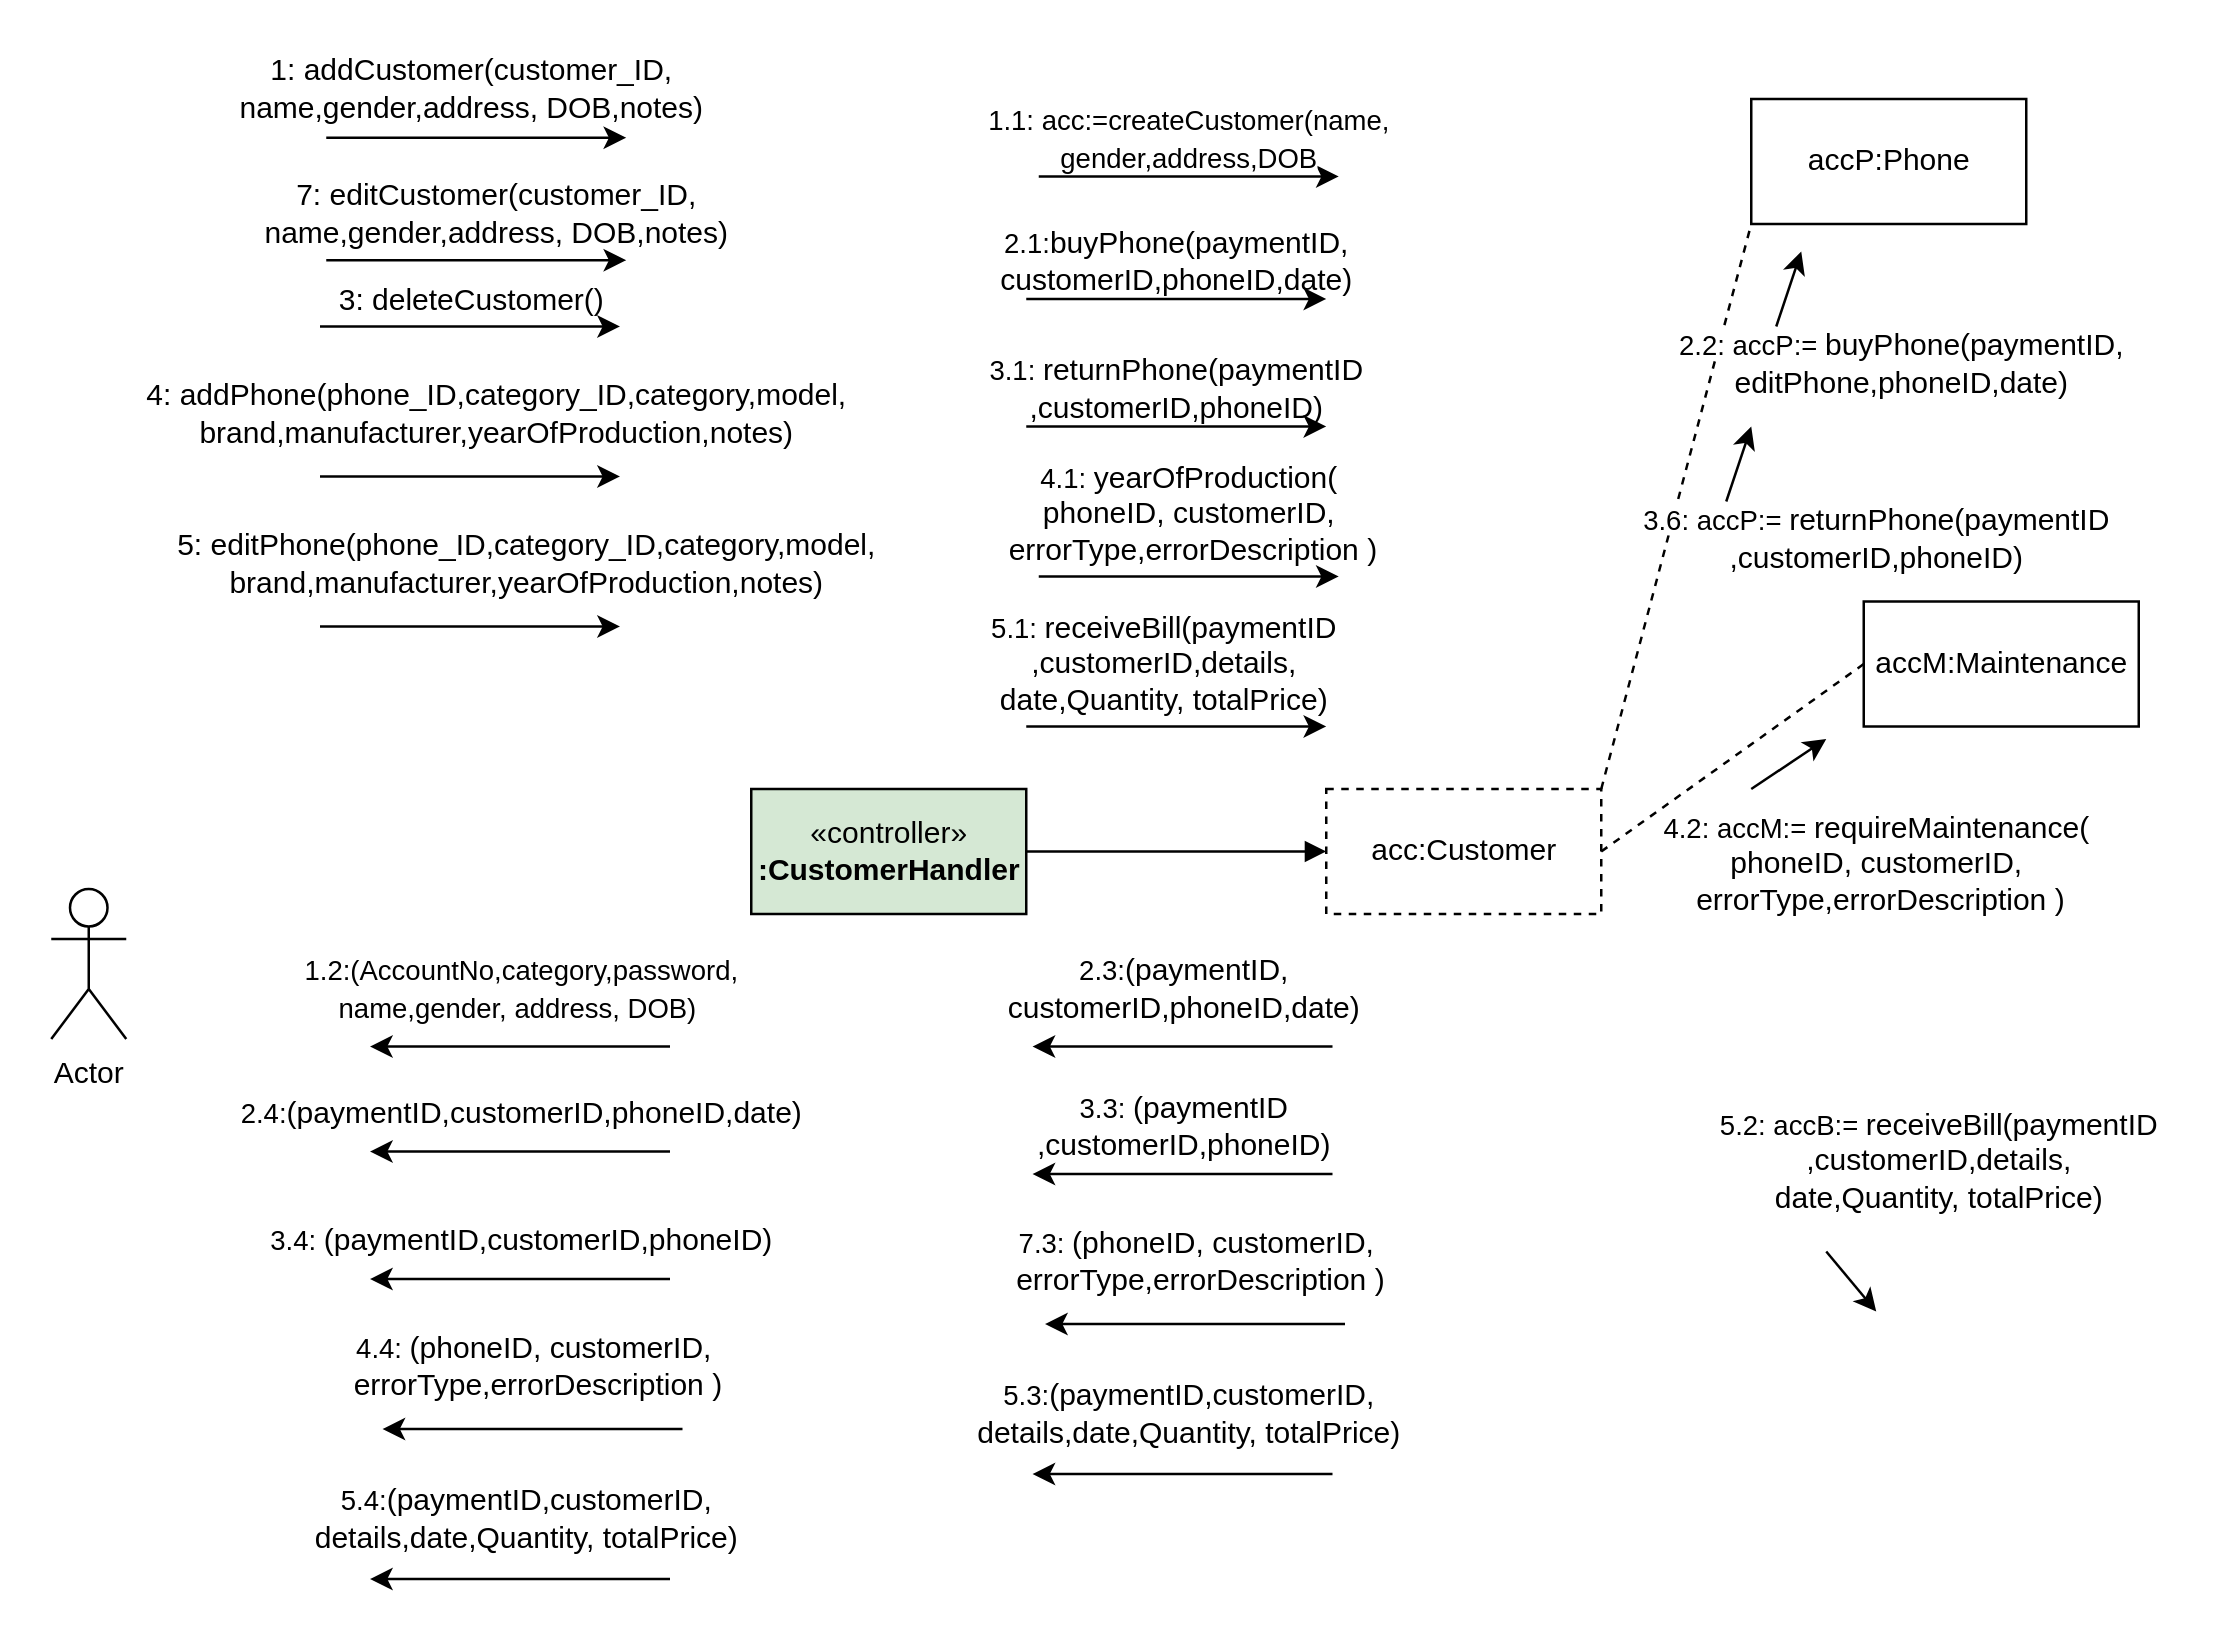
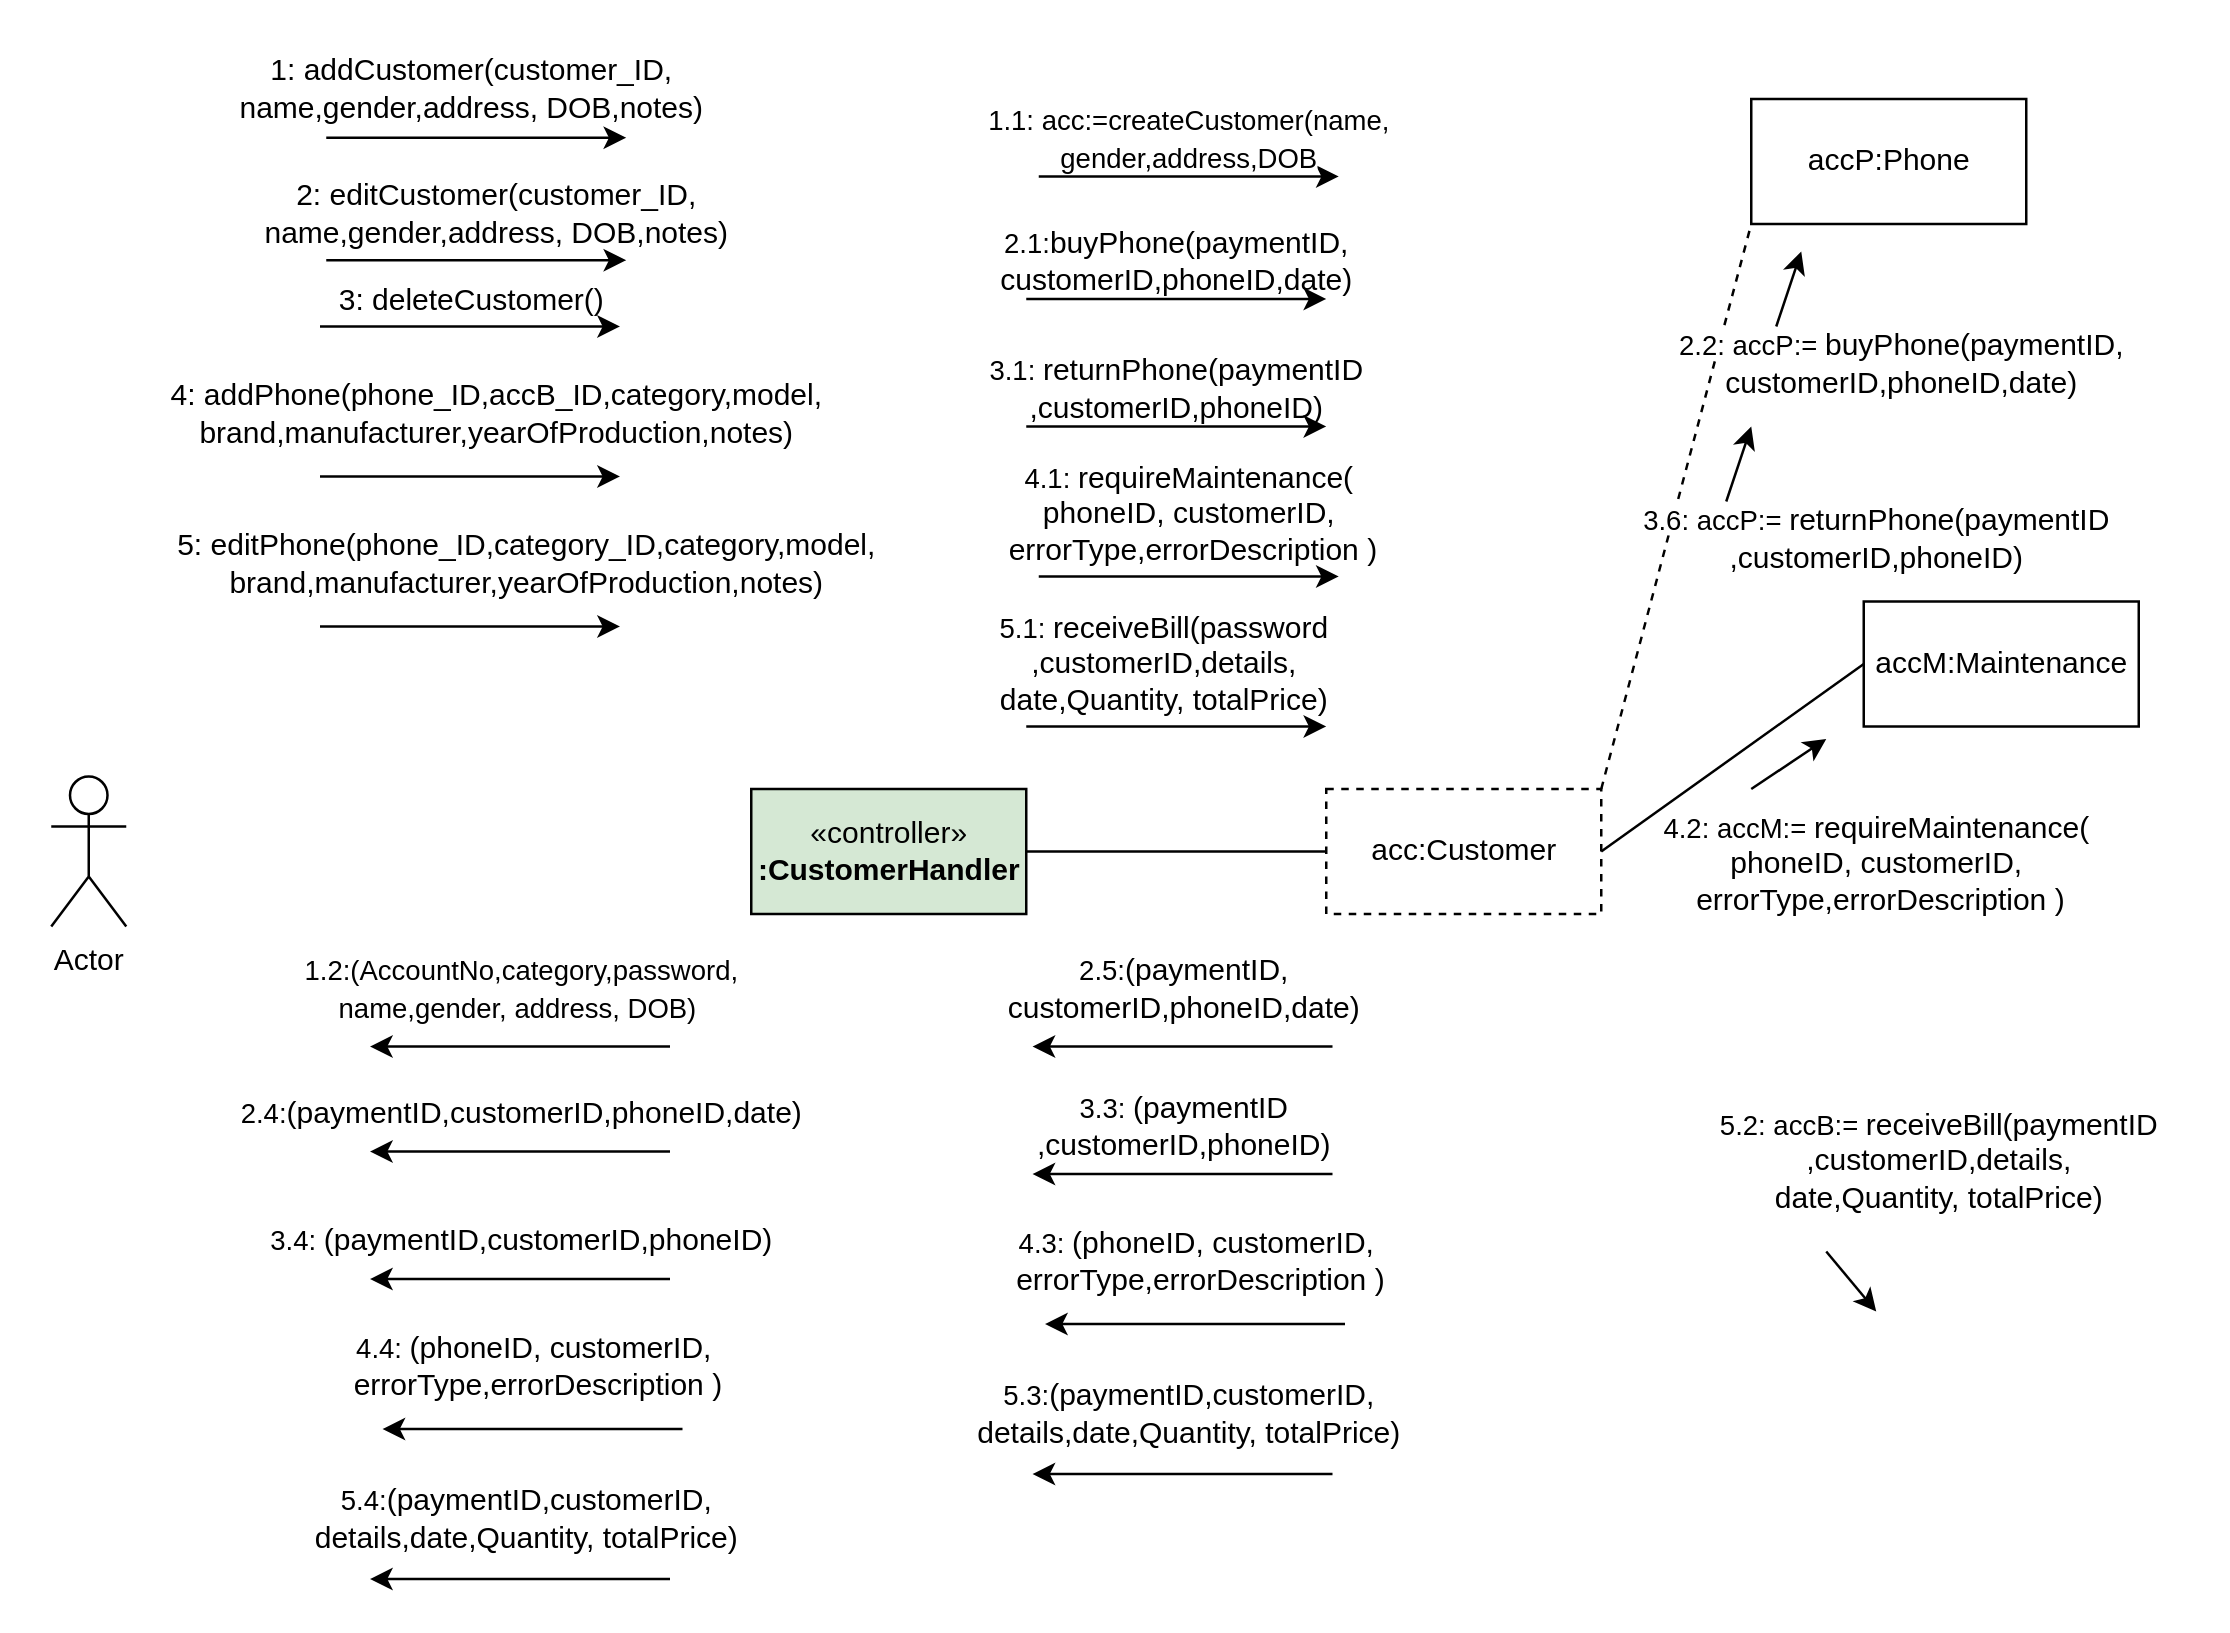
node "7: editCustomer(customer_ID, name,gender,address, DOB,notes)": label "7: editCustomer(customer_ID, name,gender,address, DOB,notes)" -> "2: editCustomer(customer_ID, name,gender,address, DOB,notes)"
node "2.2: accP:= buyPhone(paymentID,editPhone,phoneID,date)": label "2.2: accP:= buyPhone(paymentID,editPhone,phoneID,date)" -> "2.2: accP:= buyPhone(paymentID,customerID,phoneID,date)"
node "4: addPhone(phone_ID,category_ID,category,model,brand,manufacturer,yearOfProduction,notes)": label "4: addPhone(phone_ID,category_ID,category,model,brand,manufacturer,yearOfProduction,notes)" -> "4: addPhone(phone_ID,accB_ID,category,model,brand,manufacturer,yearOfProduction,notes)"
node "4.1: yearOfProduction(phoneID, customerID, errorType,errorDescription )": label "4.1: yearOfProduction(phoneID, customerID, errorType,errorDescription )" -> "4.1: requireMaintenance(phoneID, customerID, errorType,errorDescription )"
node "5.1: receiveBill(paymentID,customerID,details,date,Quantity, totalPrice)": label "5.1: receiveBill(paymentID,customerID,details,date,Quantity, totalPrice)" -> "5.1: receiveBill(password,customerID,details,date,Quantity, totalPrice)"
edge "accM:Maintenance" -- "acc:Customer": style dashed -> solid
edge "«controller» :CustomerHandler" -> "acc:Customer": arrowhead block -> none
node "Actor": moved (89, 964) -> (89, 851)
node "2.3:(paymentID,customerID,phoneID,date)": label "2.3:(paymentID,customerID,phoneID,date)" -> "2.5:(paymentID,customerID,phoneID,date)"
node "7.3: (phoneID, customerID, errorType,errorDescription )": label "7.3: (phoneID, customerID, errorType,errorDescription )" -> "4.3: (phoneID, customerID, errorType,errorDescription )"
